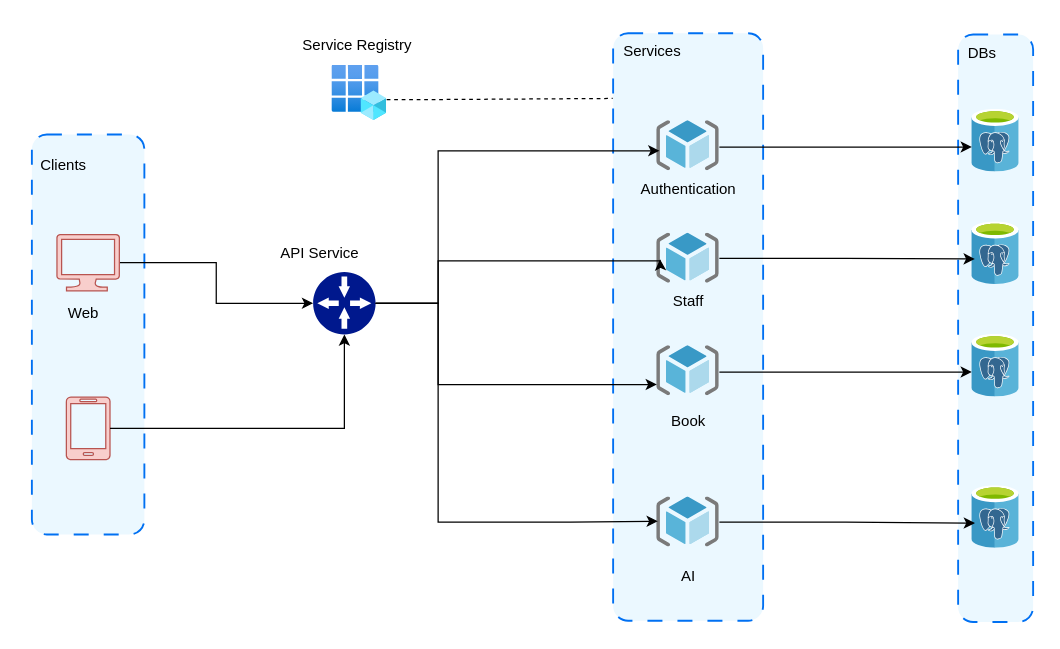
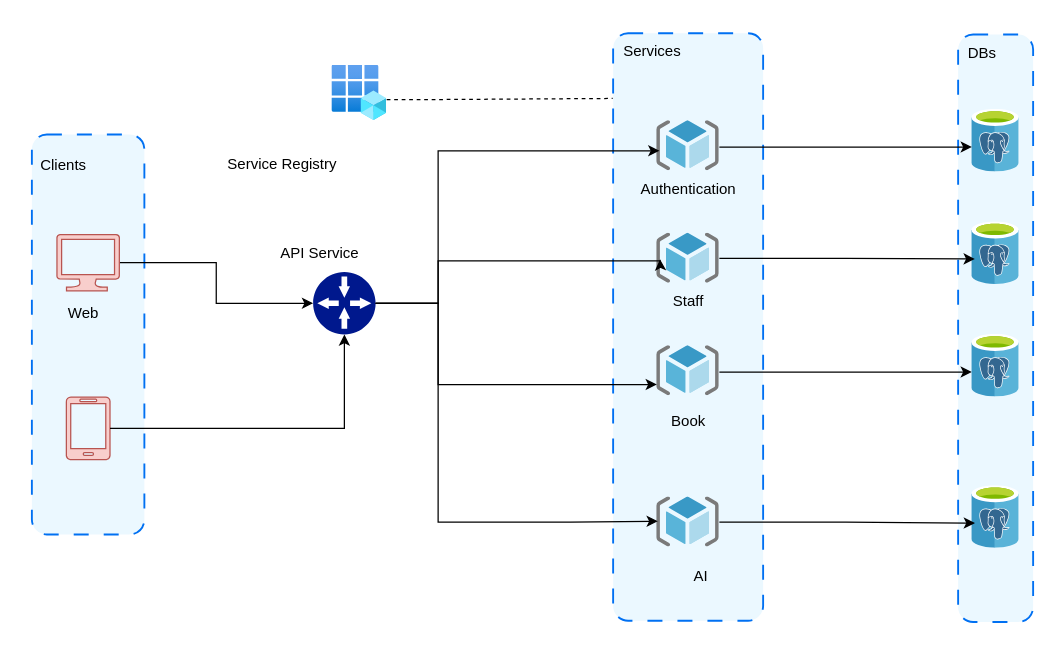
node "Service Registry": moved (357, 45) -> (282, 164)
node "AI": moved (688, 577) -> (701, 577)
